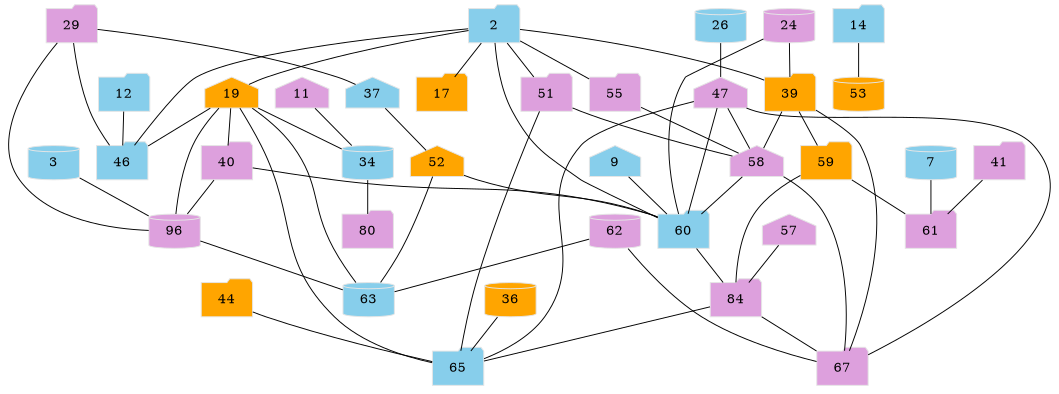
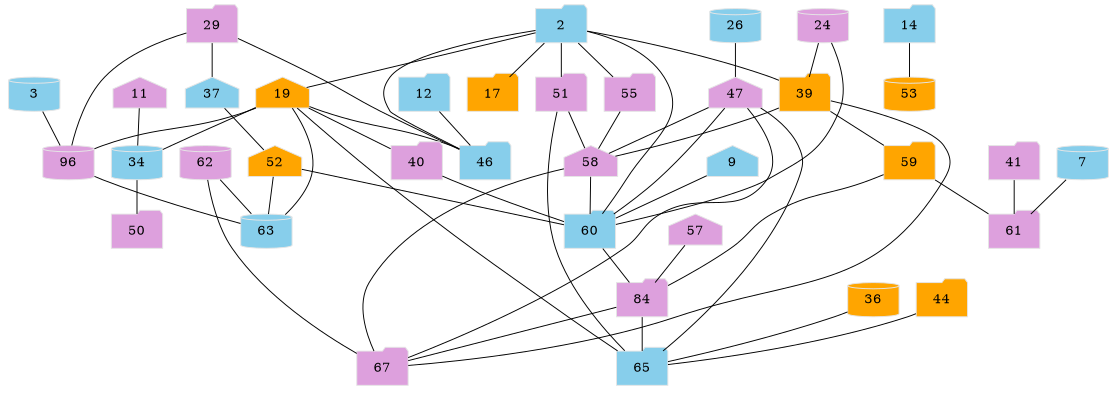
edge "40" -- "96": removed
node "80": label "80" -> "50"
